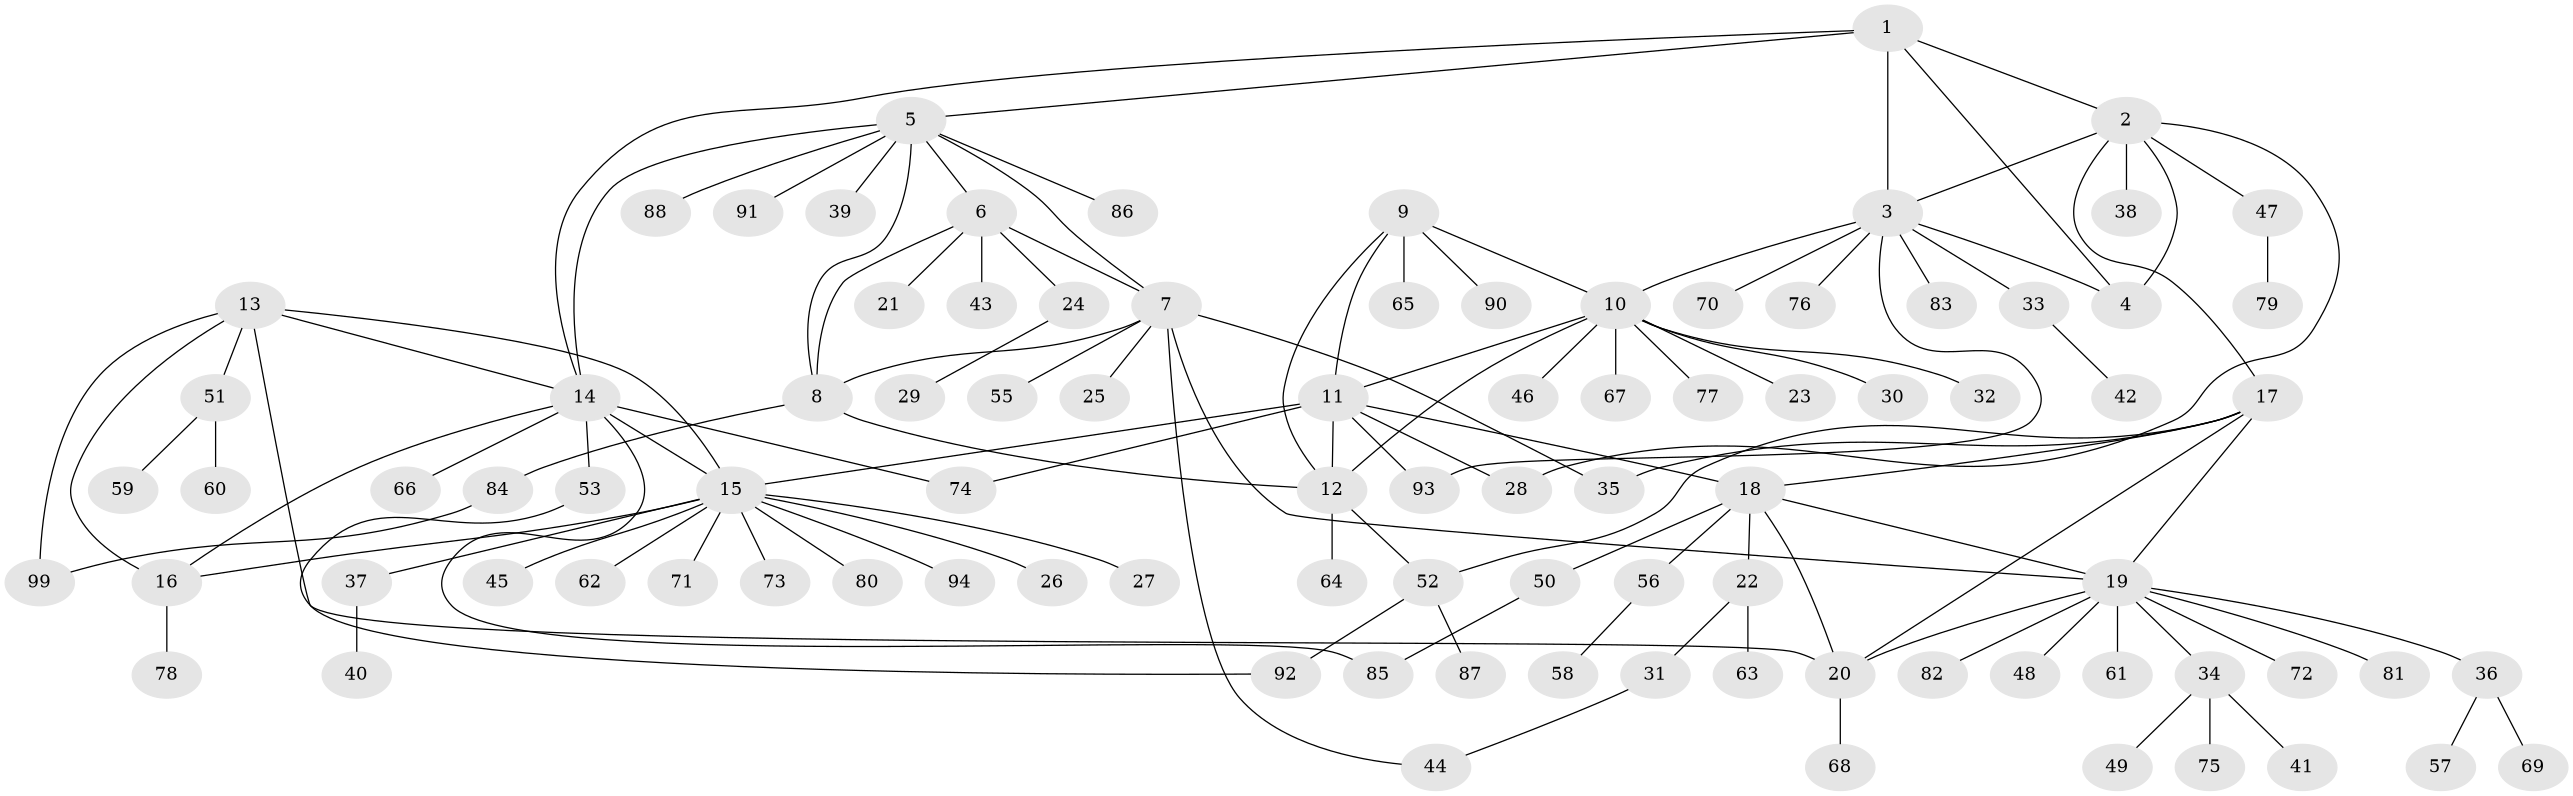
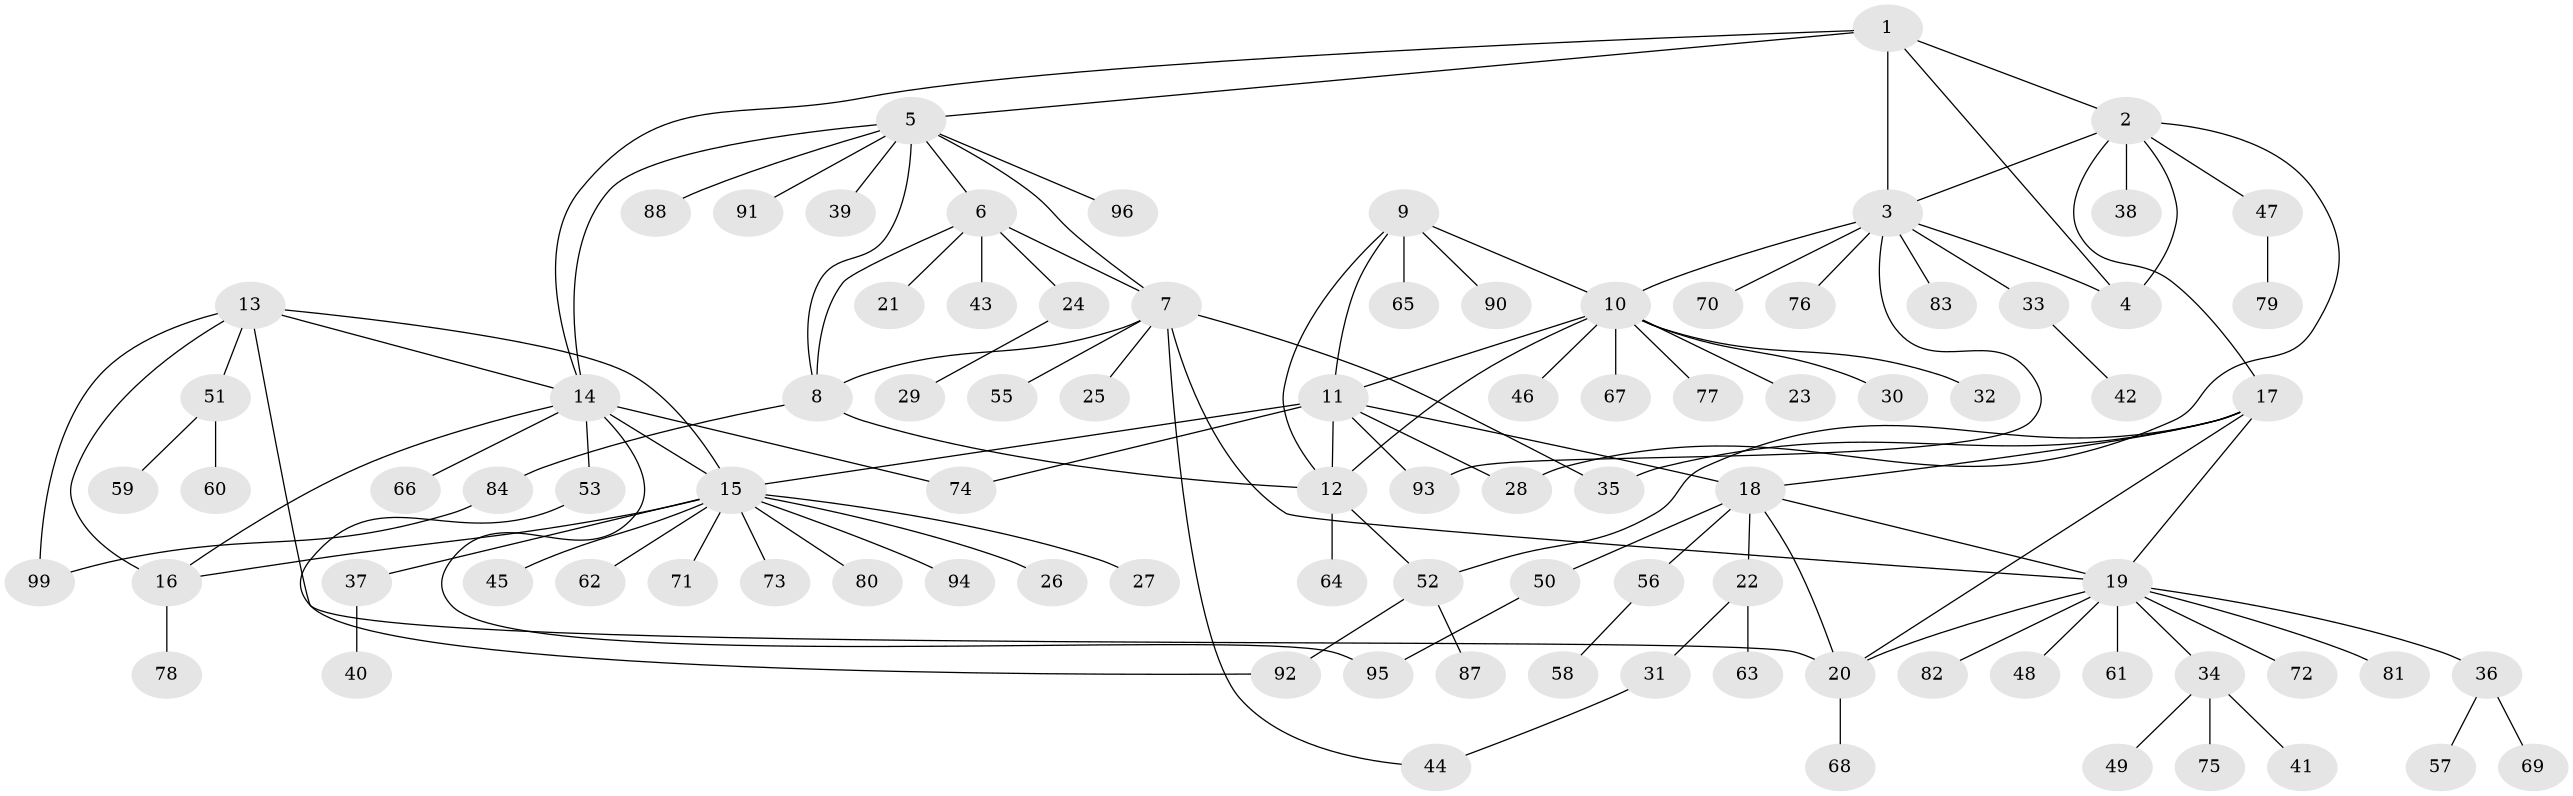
node "86": label "86" -> "96"
node "85": label "85" -> "95"
